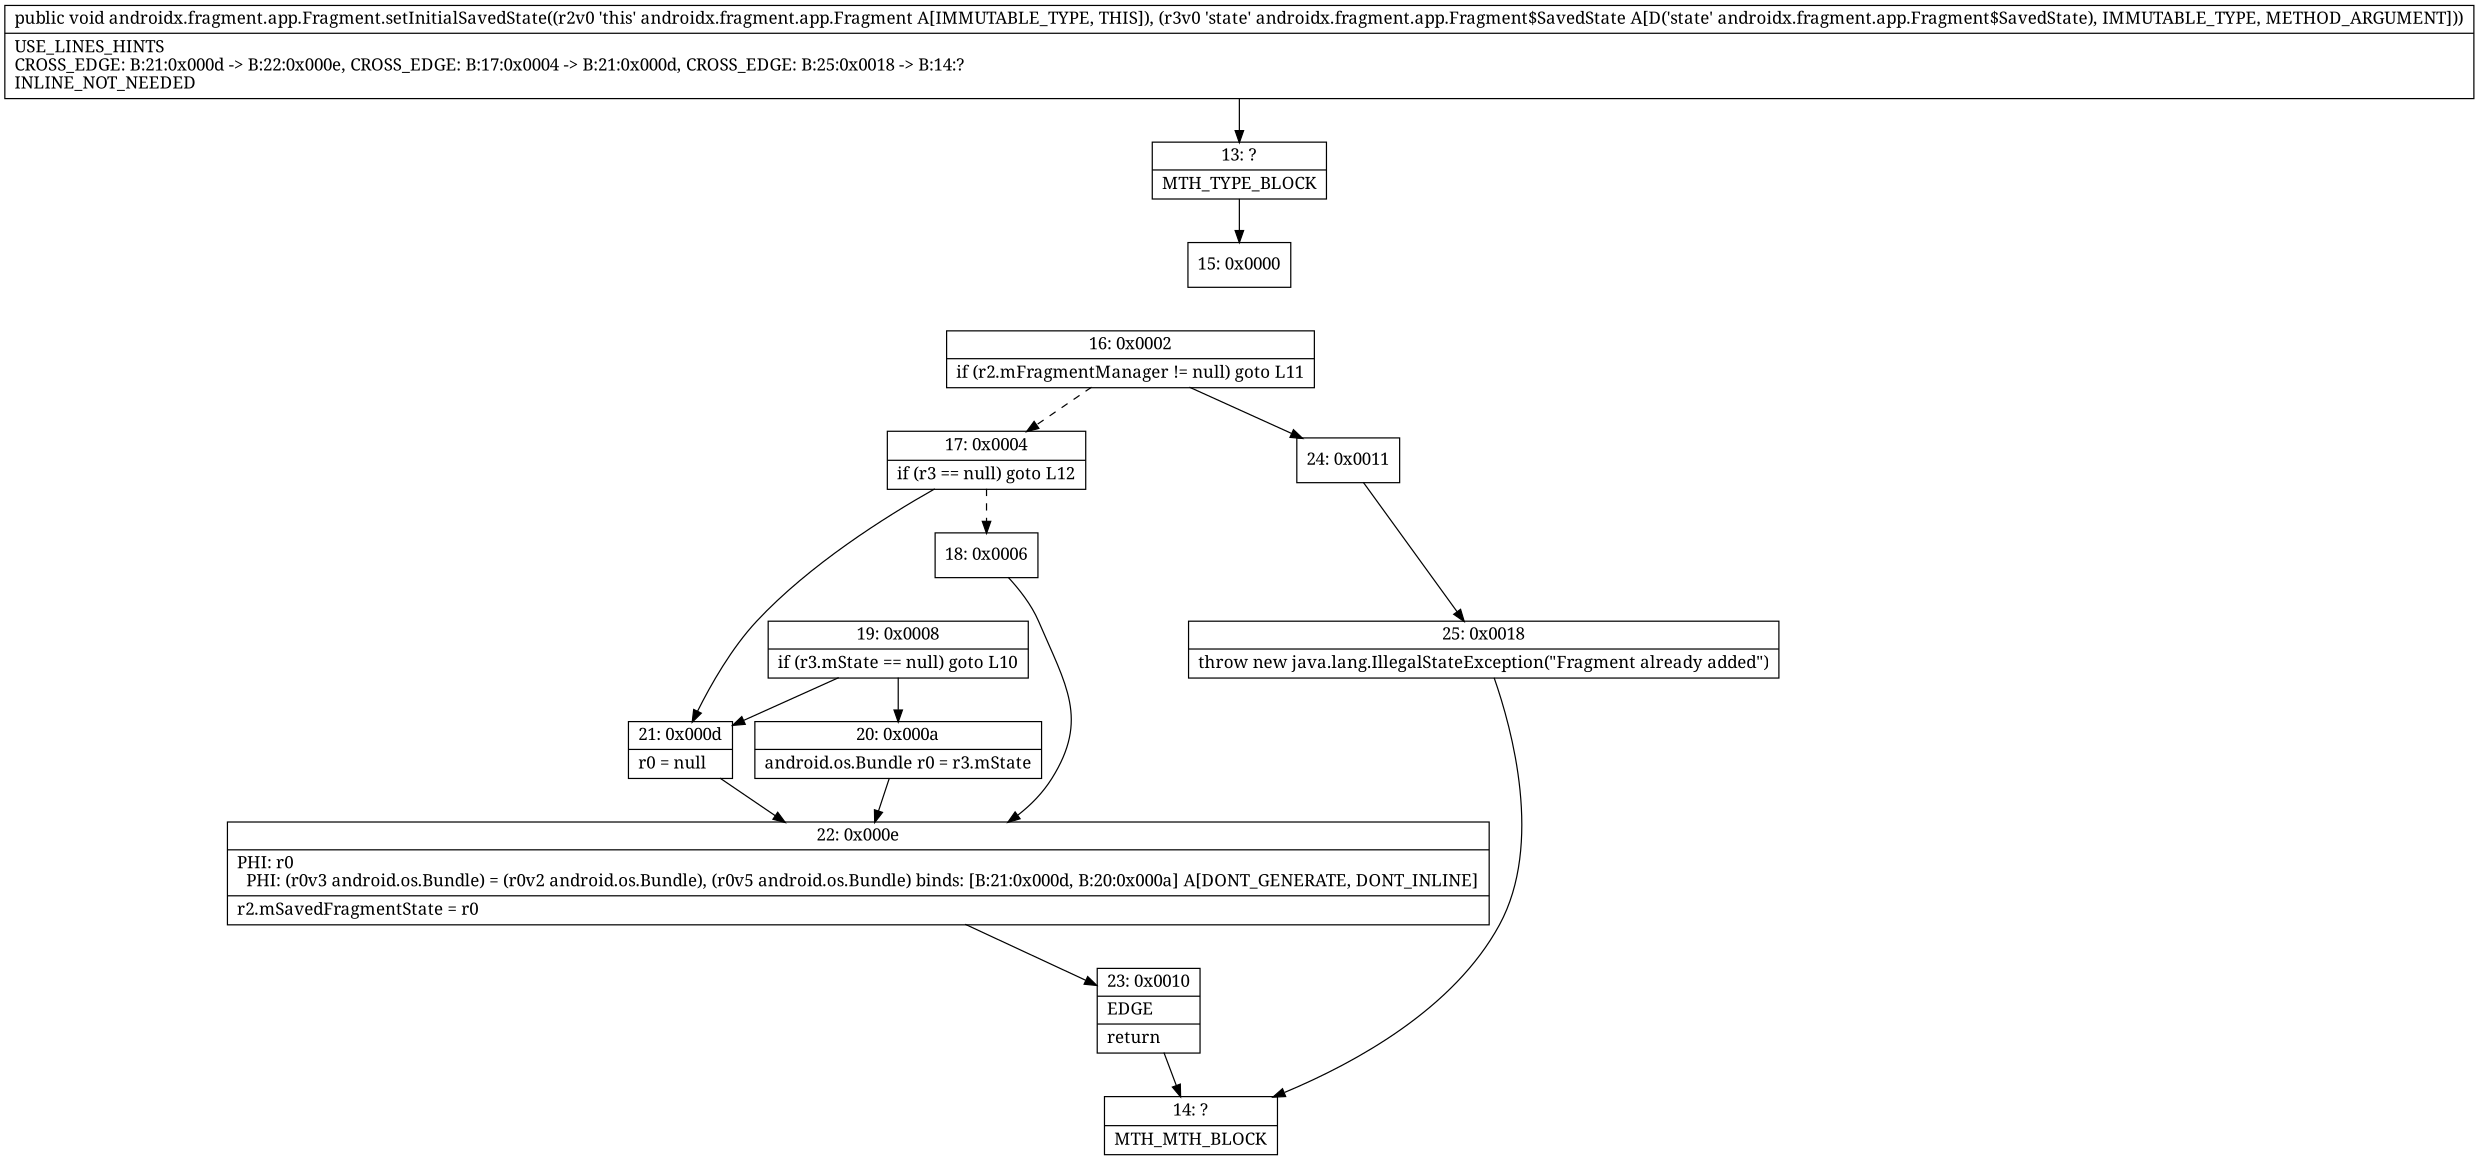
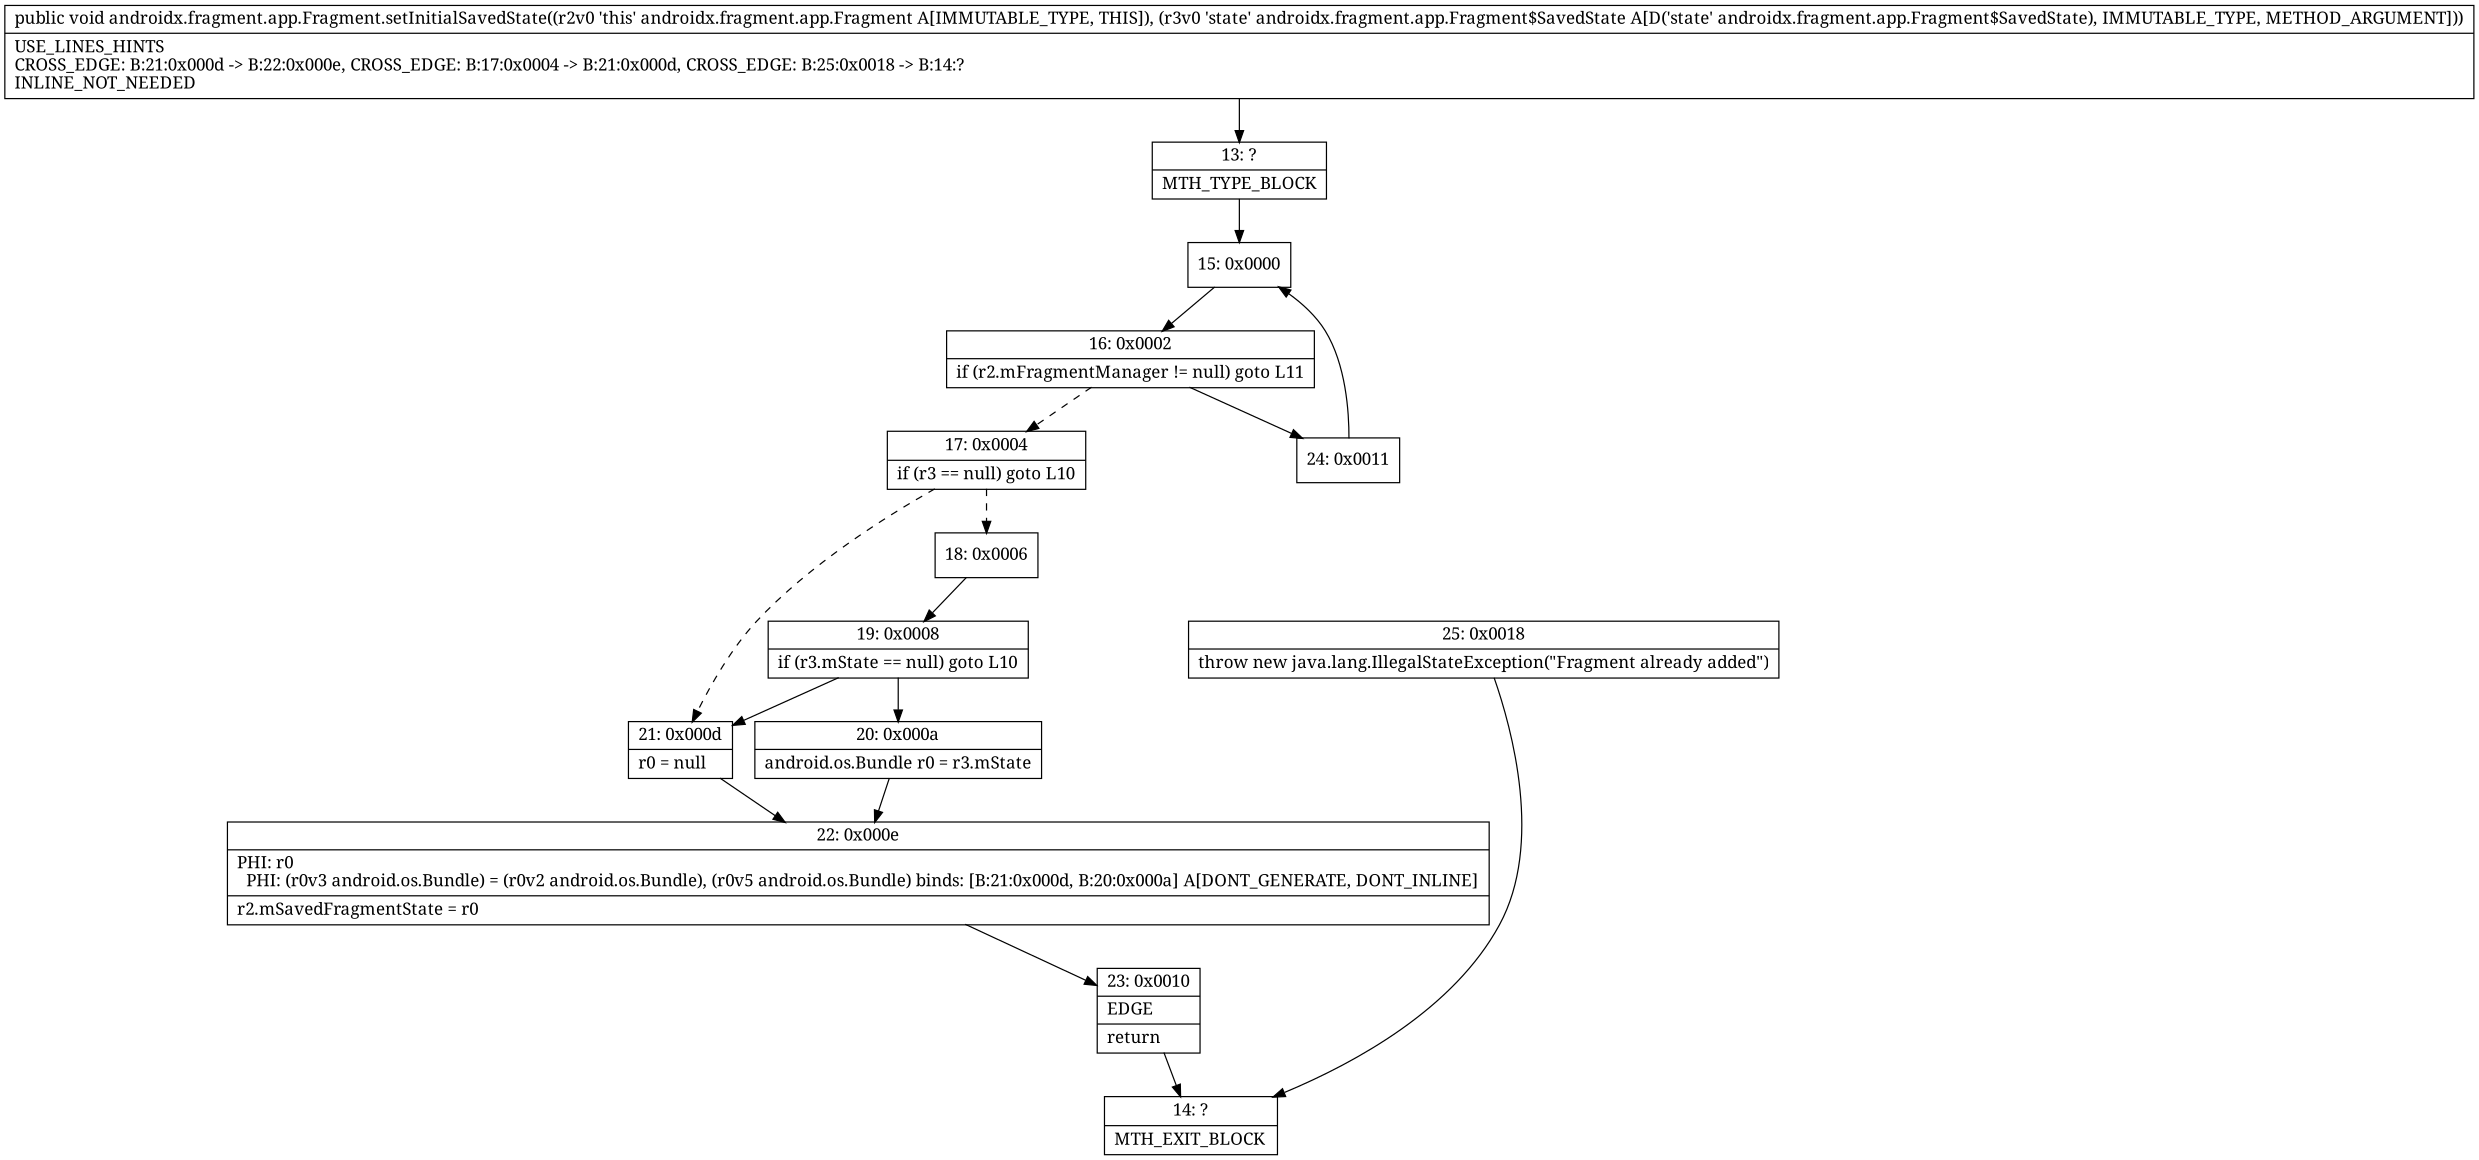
edge "15: 0x0000" -> "16: 0x0002": added
node "17: 0x0004": text "if (r3 == null) goto L12" -> "if (r3 == null) goto L10"
edge "24: 0x0011" -> "25: 0x0018": now "24: 0x0011" -> "15: 0x0000"
edge "17: 0x0004" -> "21: 0x000d": style solid -> dashed
edge "18: 0x0006" -> "22: 0x000e": now "18: 0x0006" -> "19: 0x0008"
node "14: ?": text "MTH_MTH_BLOCK" -> "MTH_EXIT_BLOCK"
